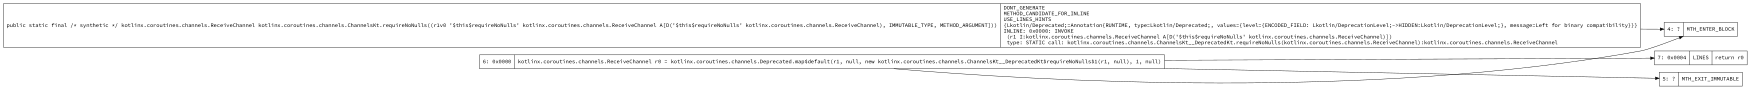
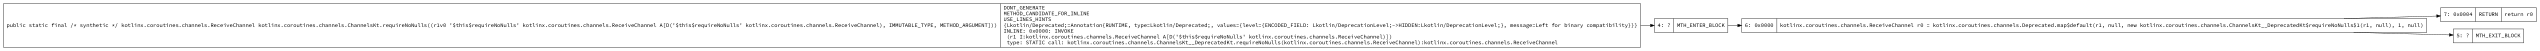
node "7: 0x0004": text "LINES" -> "RETURN"
node "5: ?": text "MTH_EXIT_IMMUTABLE" -> "MTH_EXIT_BLOCK"
edge "6: 0x0000" -> "4: ?": reversed
